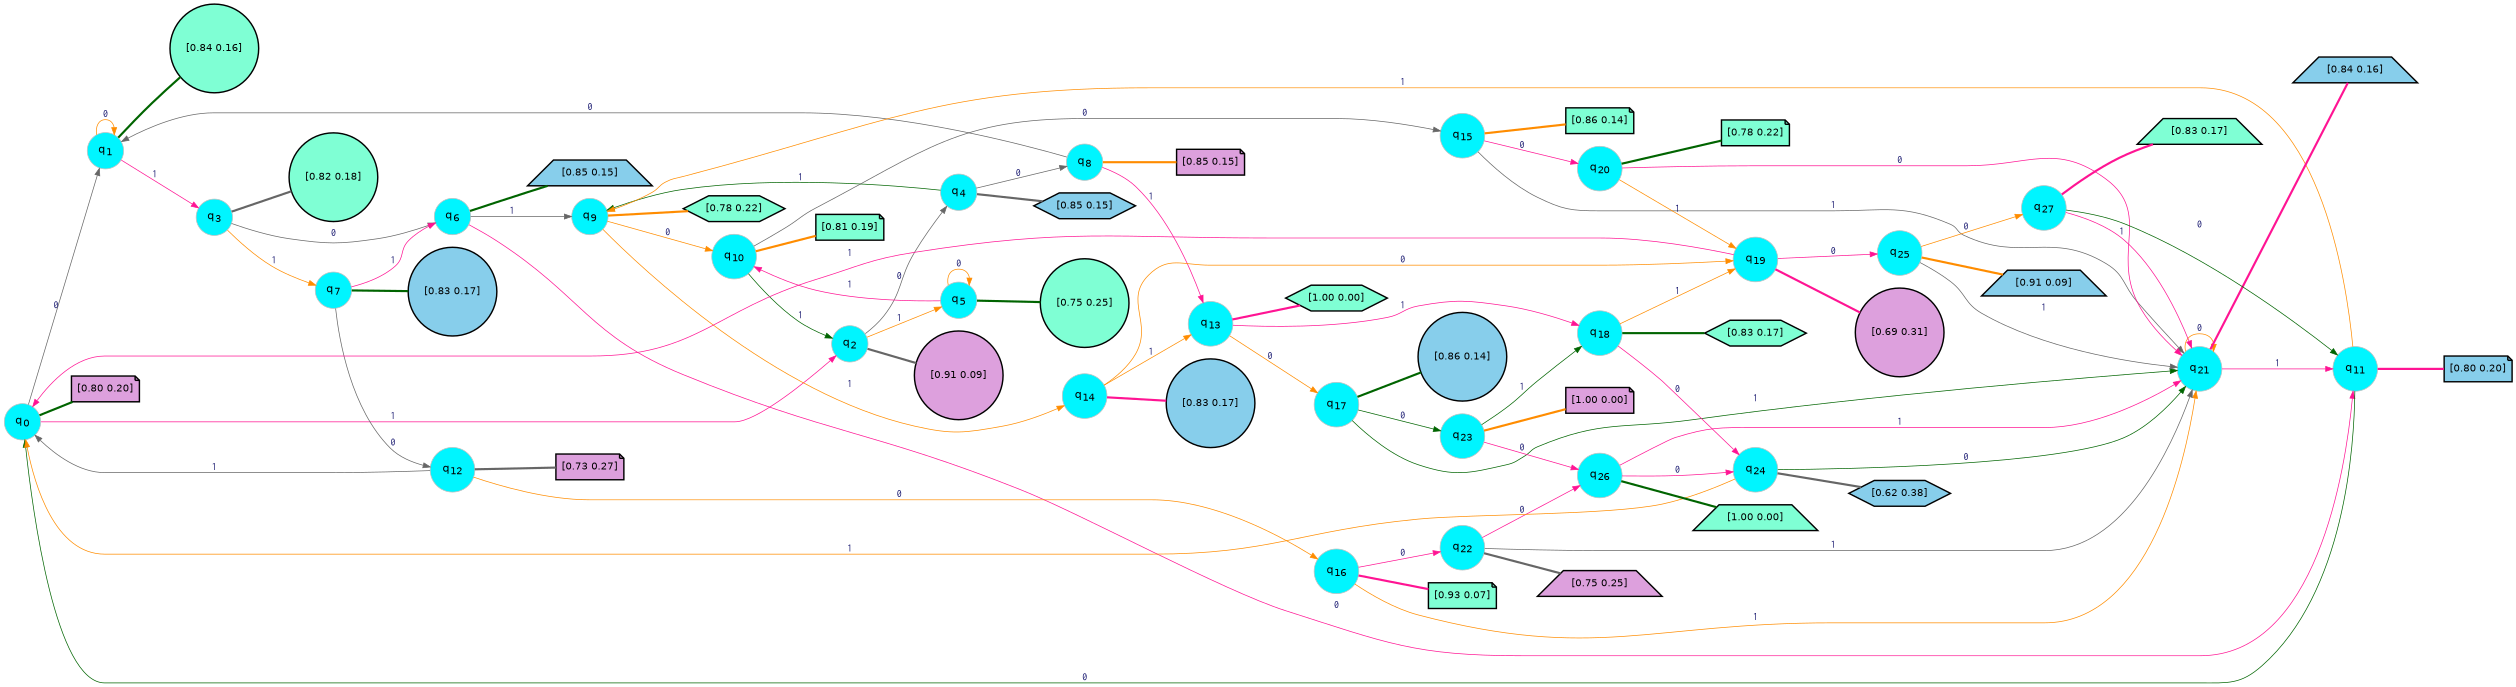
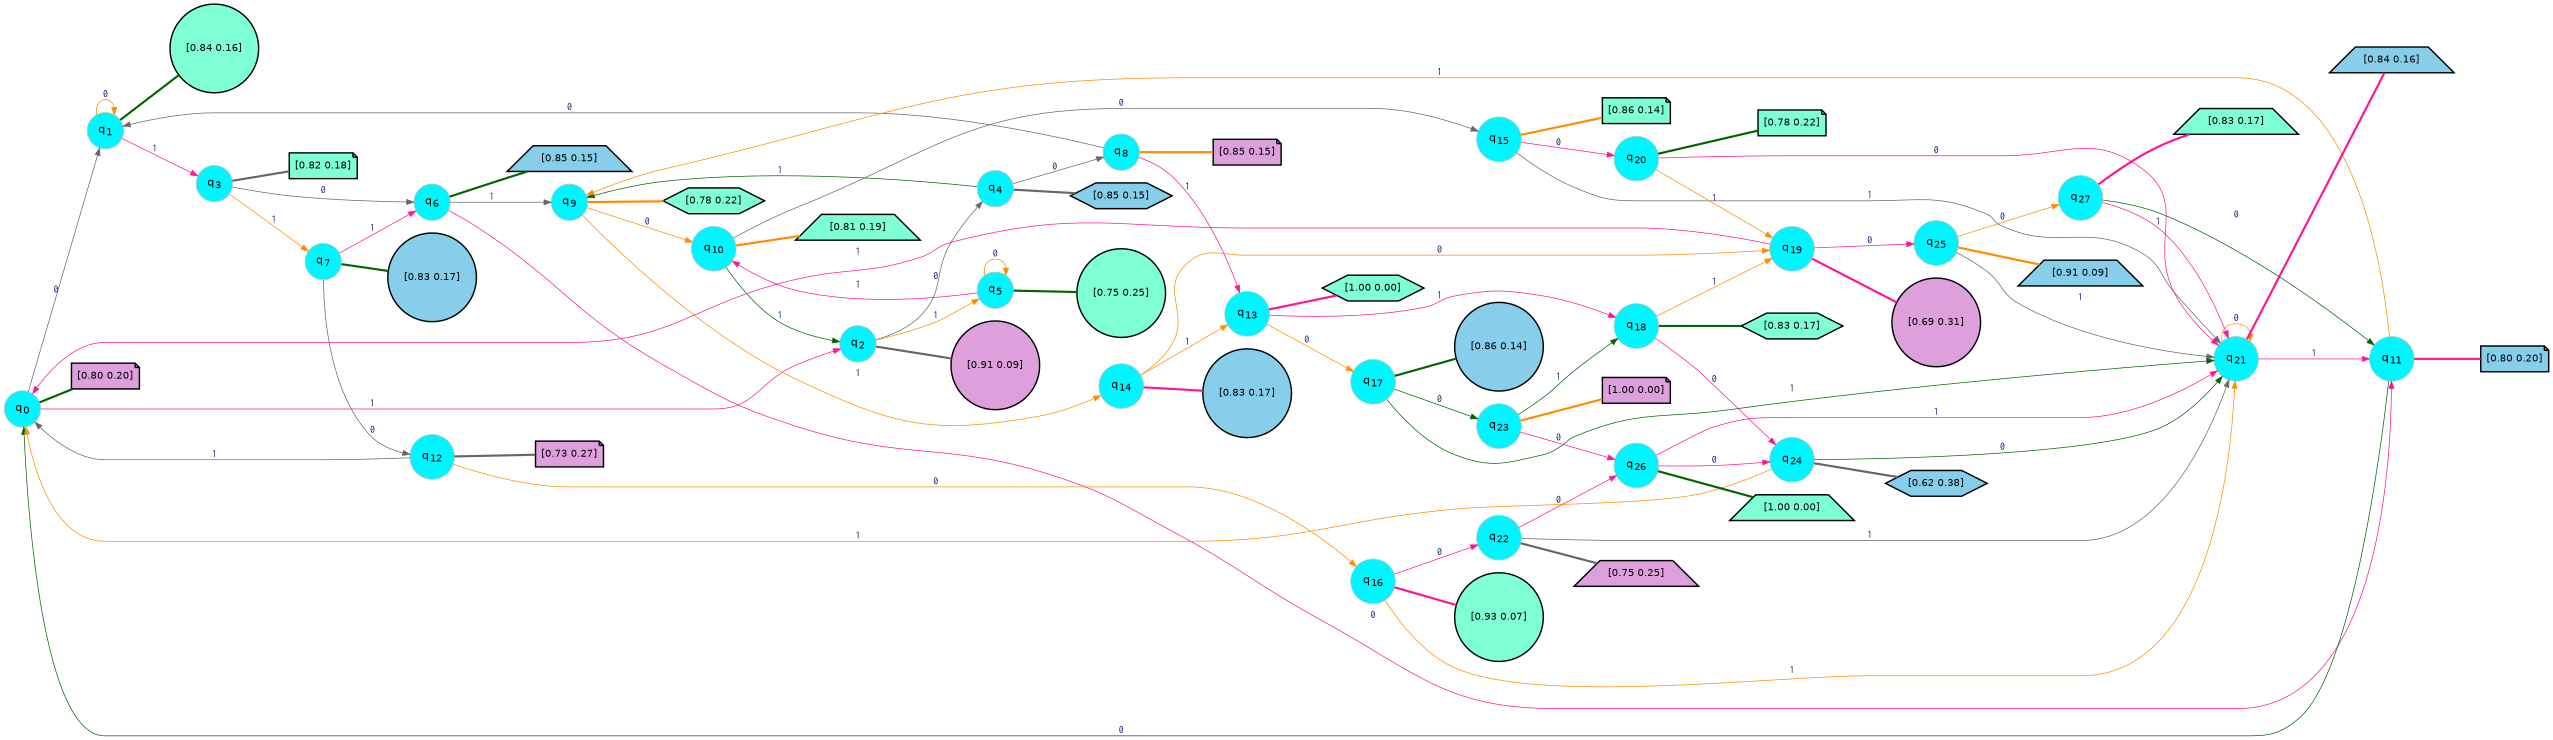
node "[0.82 0.18]": shape circle -> note
node "[0.81 0.19]": shape note -> trapezium
node "[0.93 0.07]": shape note -> circle
